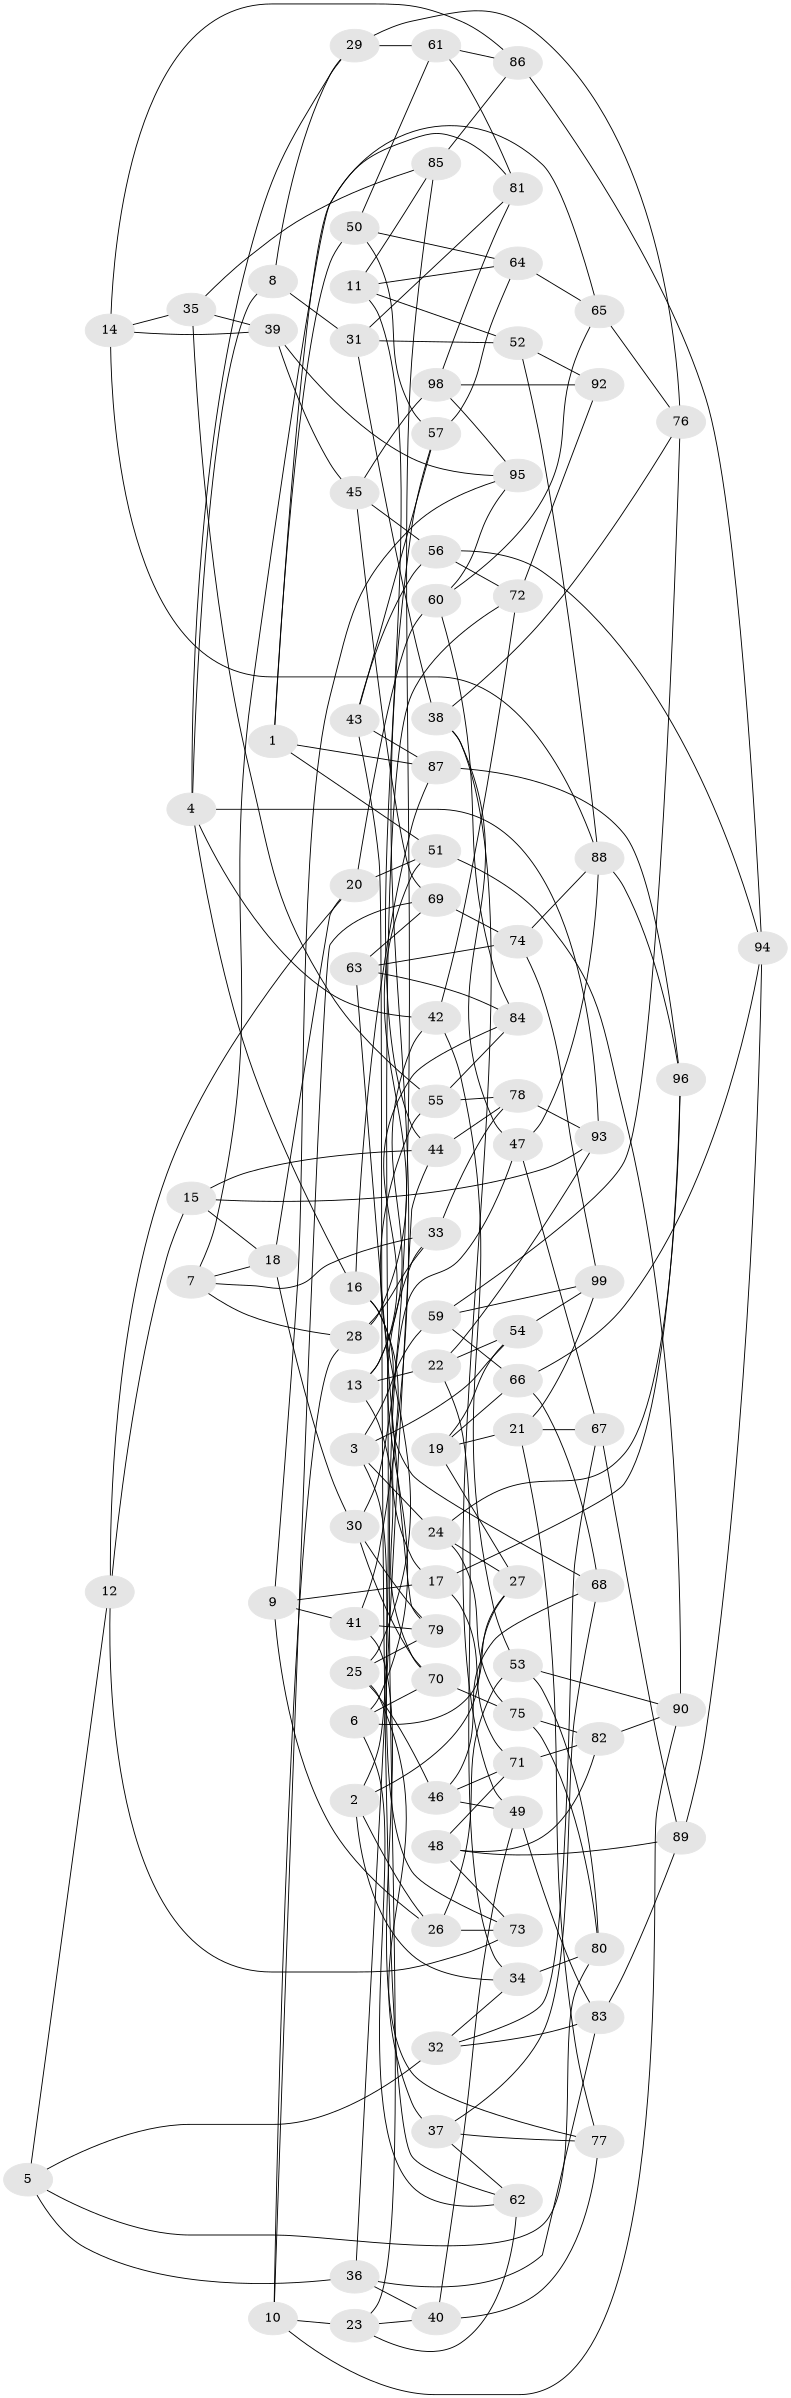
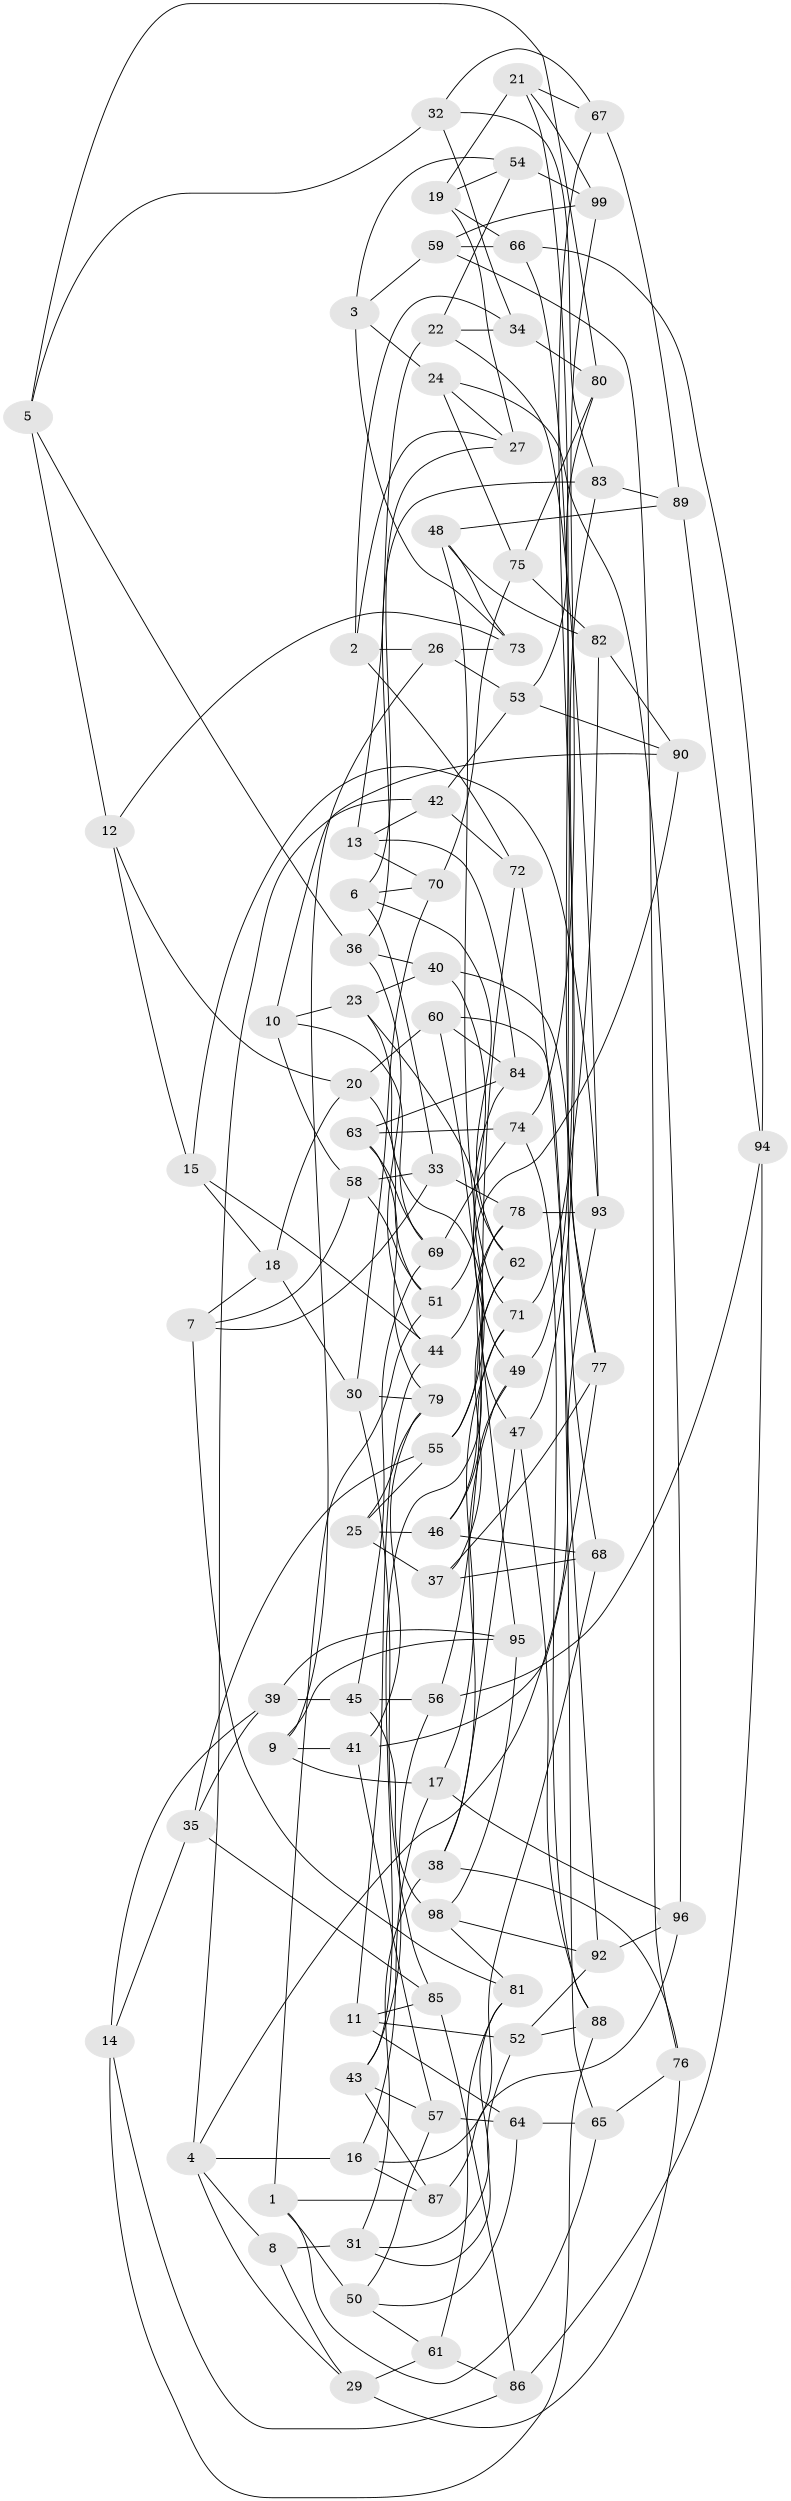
edge "88" -- "96": now "92" -- "96"
node "28": label "28" -> "58"
